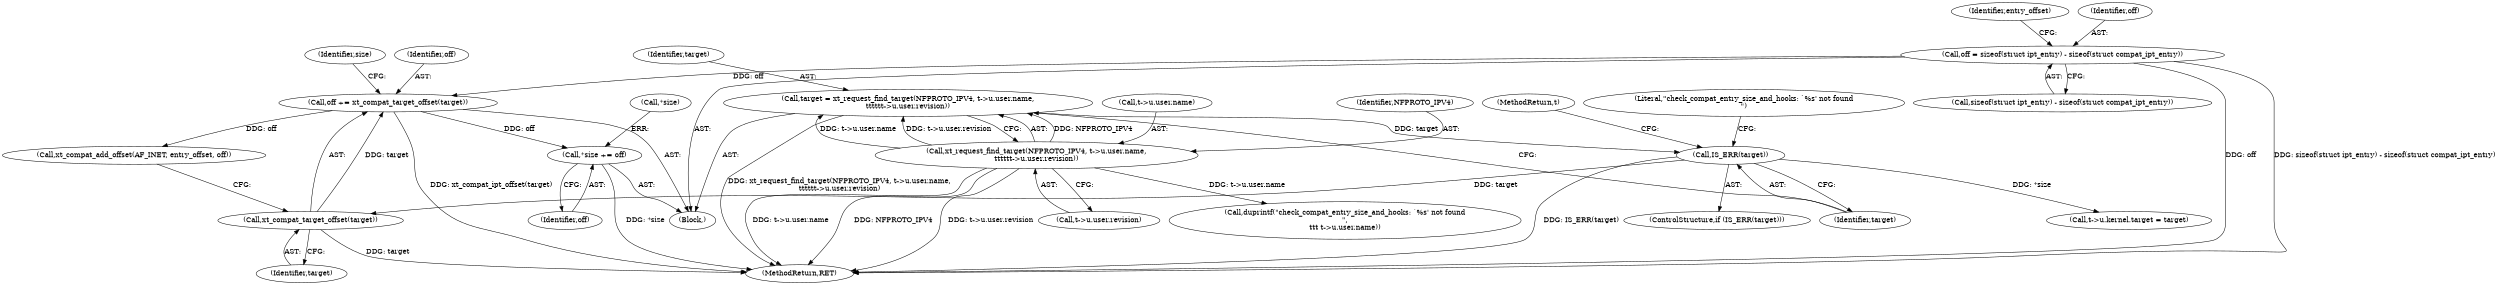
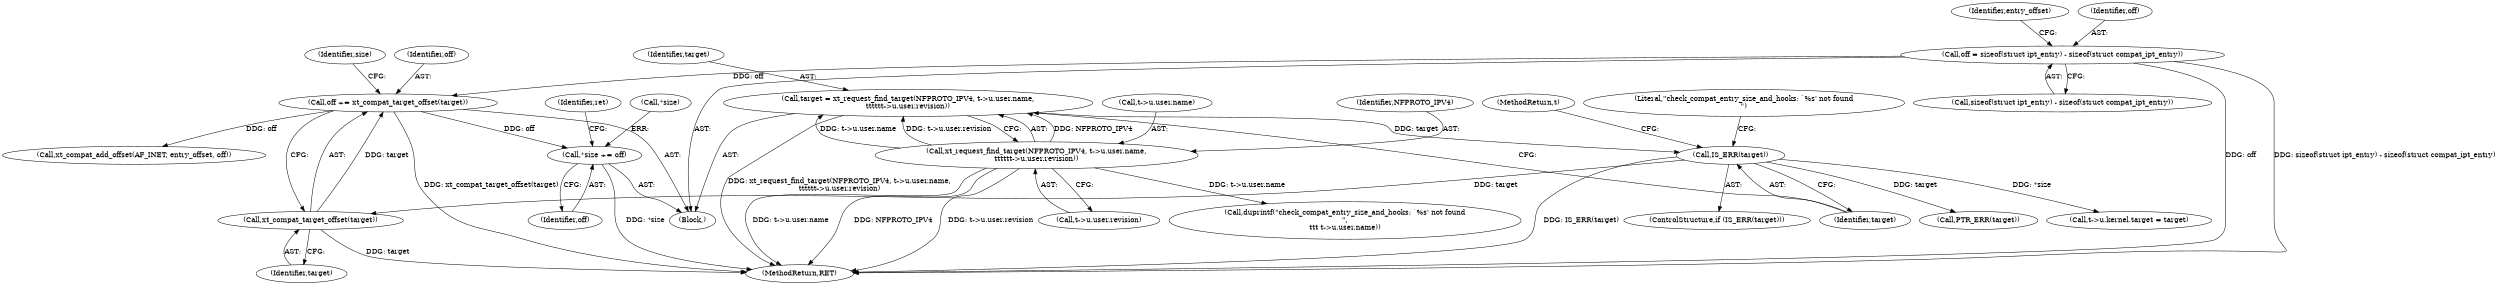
node "(Identifier,ret)": added
edge "(Call,off += xt_compat_target_offset(target))" -> "(MethodReturn,RET)": label "DDG: xt_compat_ipt_offset(target)" -> "DDG: xt_compat_target_offset(target)"
edge "(Call,xt_compat_add_offset(AF_INET, entry_offset, off))" -> "(Call,xt_compat_target_offset(target))": now "(Call,off += xt_compat_target_offset(target))" -> "(Call,xt_compat_target_offset(target))"
node "(Call,PTR_ERR(target))": added
